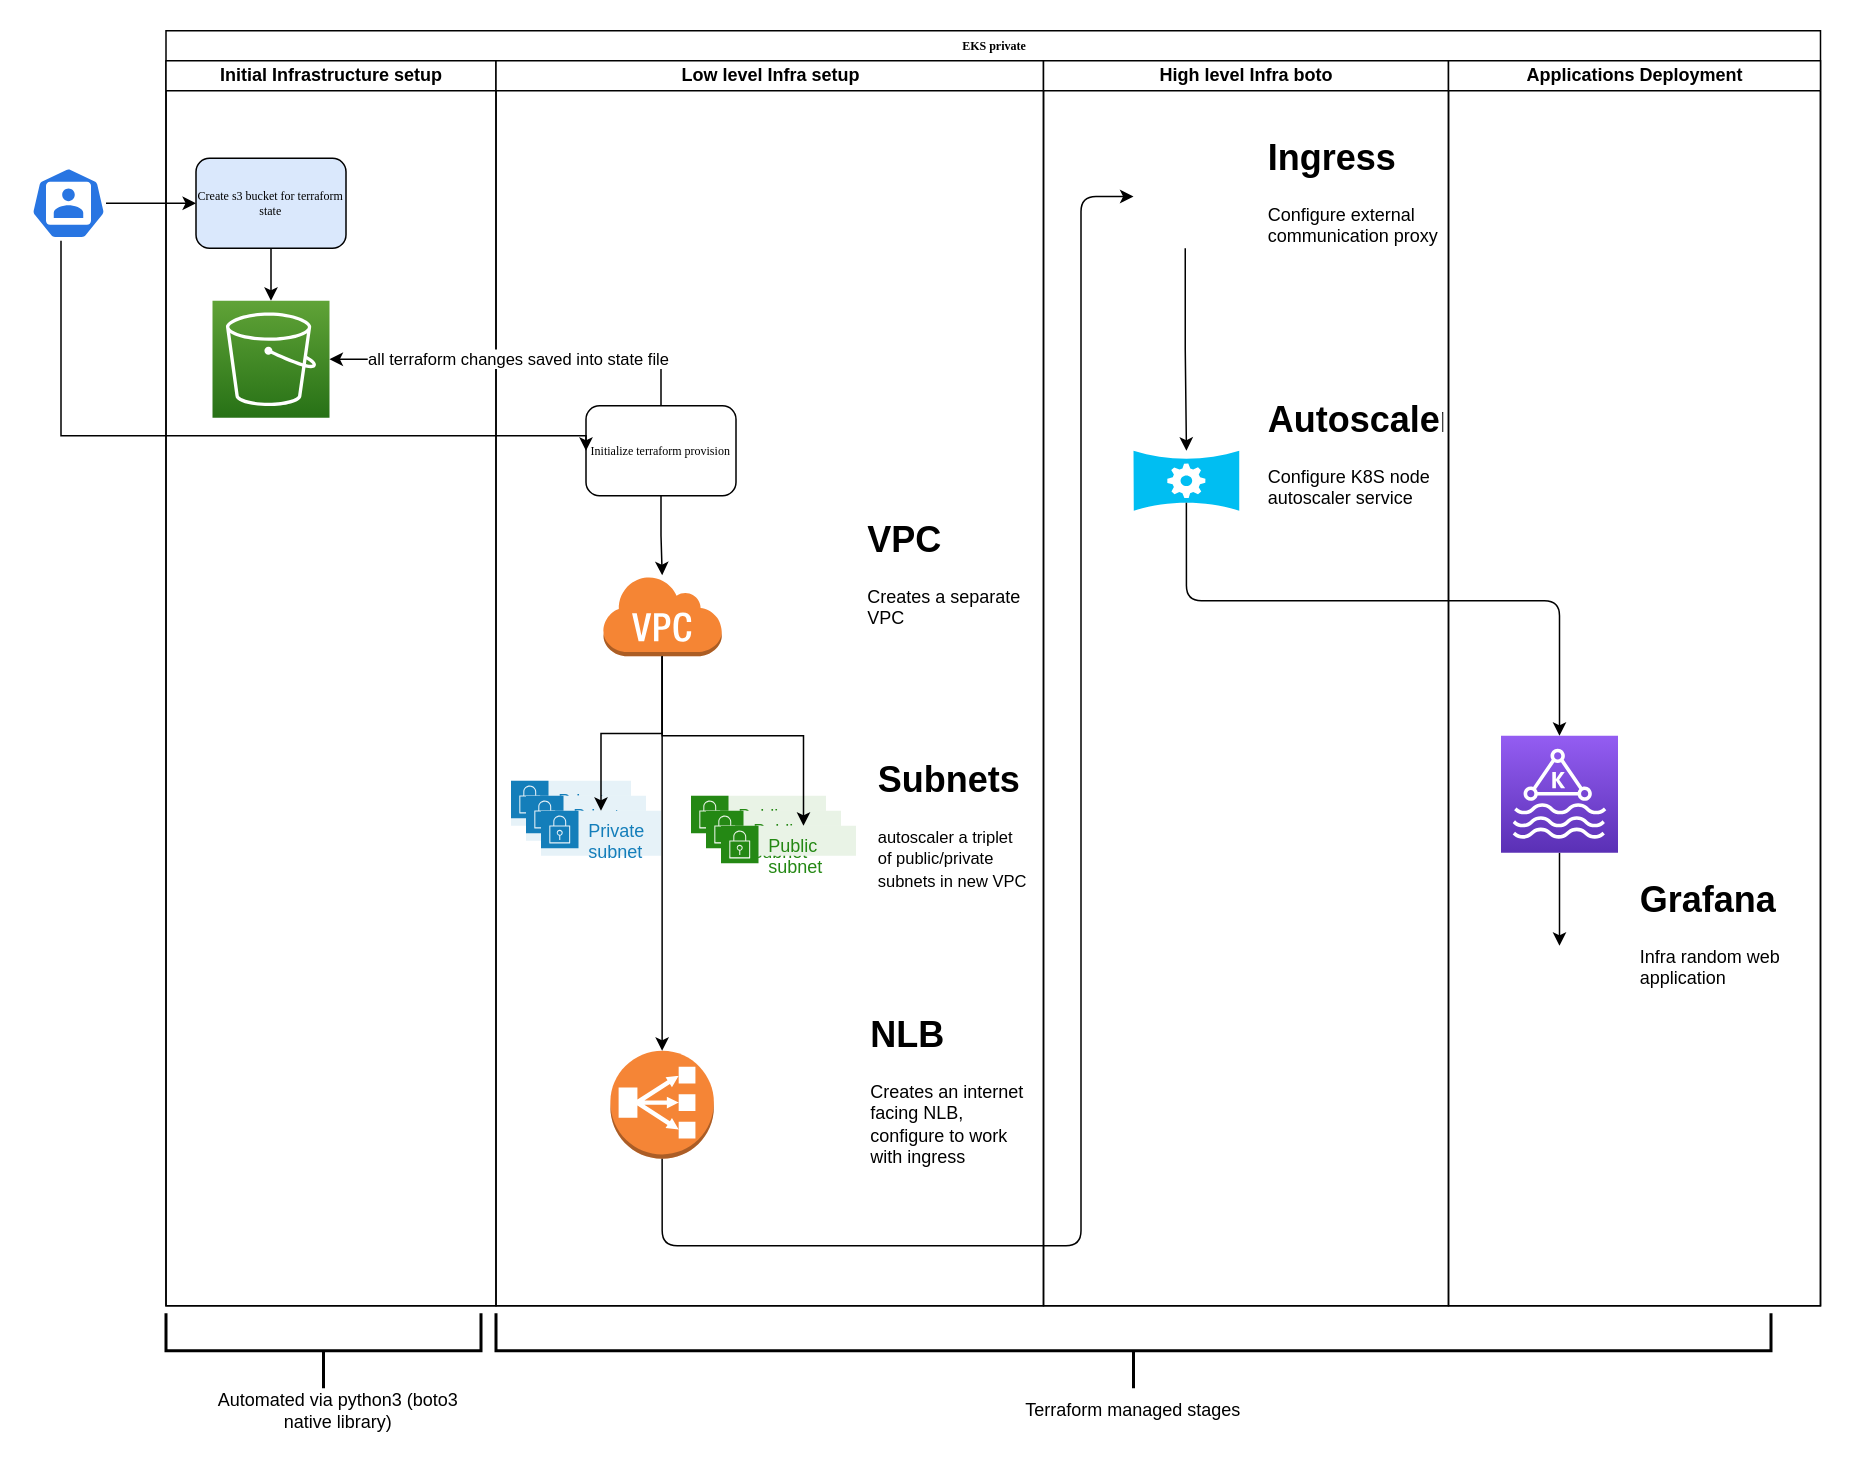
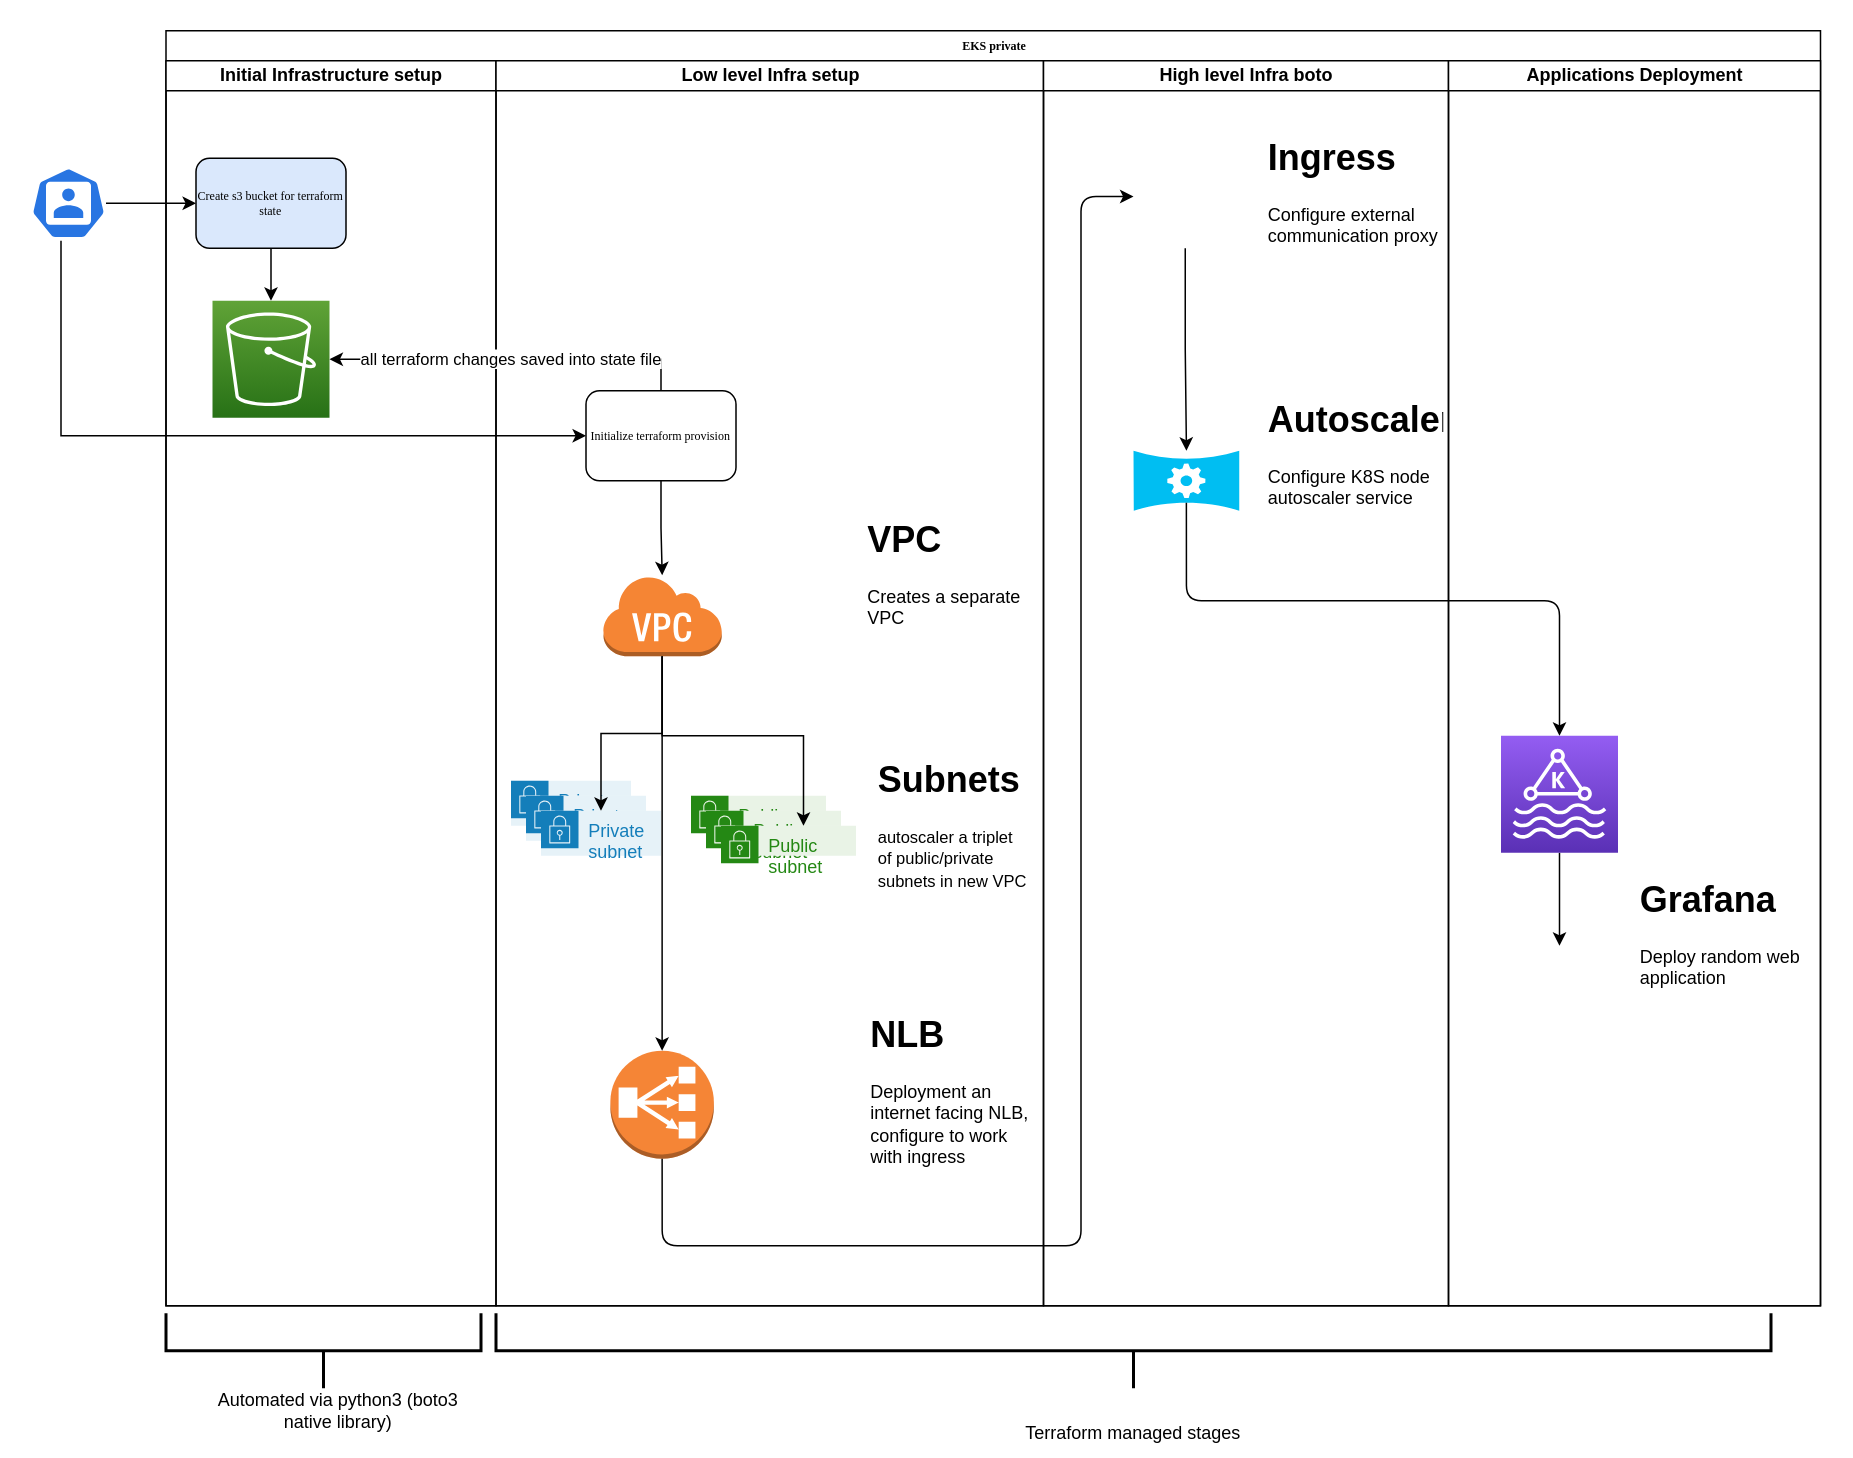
node "Initialize terraform provision": moved (661, 451) -> (661, 436)
node "GrafanaInfra random web application": label "GrafanaInfra random web application" -> "GrafanaDeploy random web application"
node "NLBCreates an internet facing NLB, configure to work with ingress": label "NLBCreates an internet facing NLB, configure to work with ingress" -> "NLBDeployment an internet facing NLB, configure to work with ingress"
node "Terraform managed stages": moved (1133, 1411) -> (1133, 1433)
